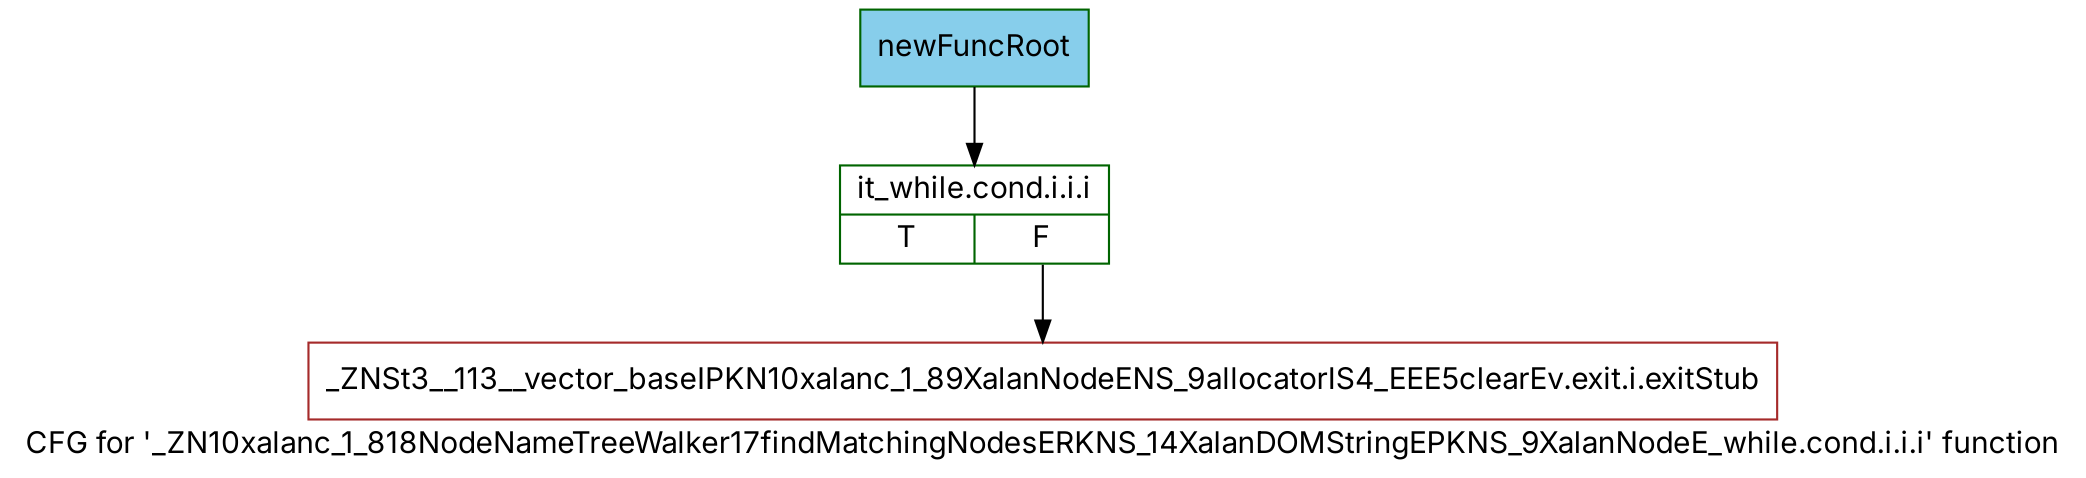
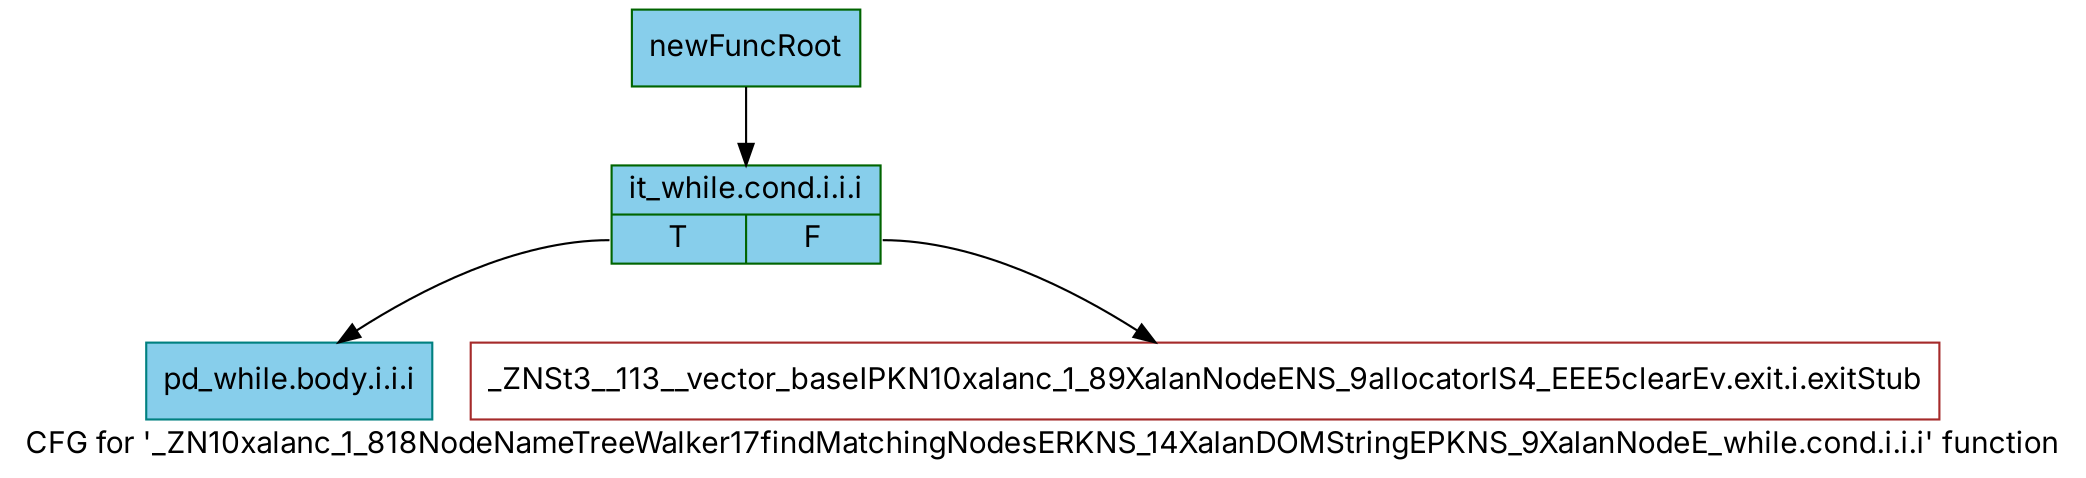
node "it_while.cond.i.i.i": fillcolor white -> skyblue
node "pd_while.body.i.i.i": added
